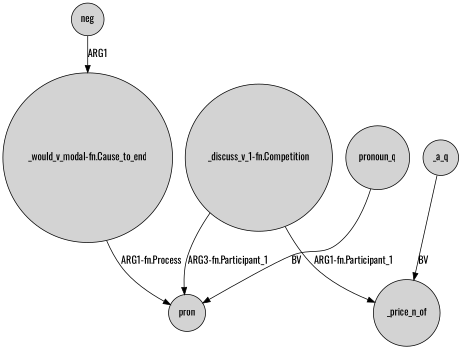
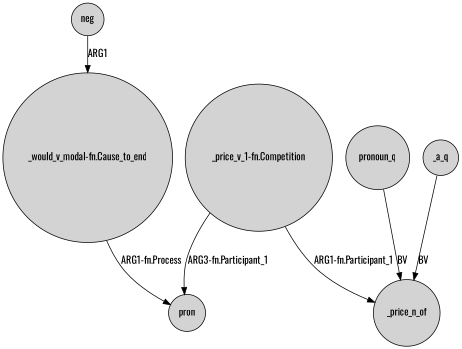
node "_discuss_v_1-fn.Competition": label "_discuss_v_1-fn.Competition" -> "_price_v_1-fn.Competition"
edge "pronoun_q" -> "pron": now "pronoun_q" -> "_price_n_of"
